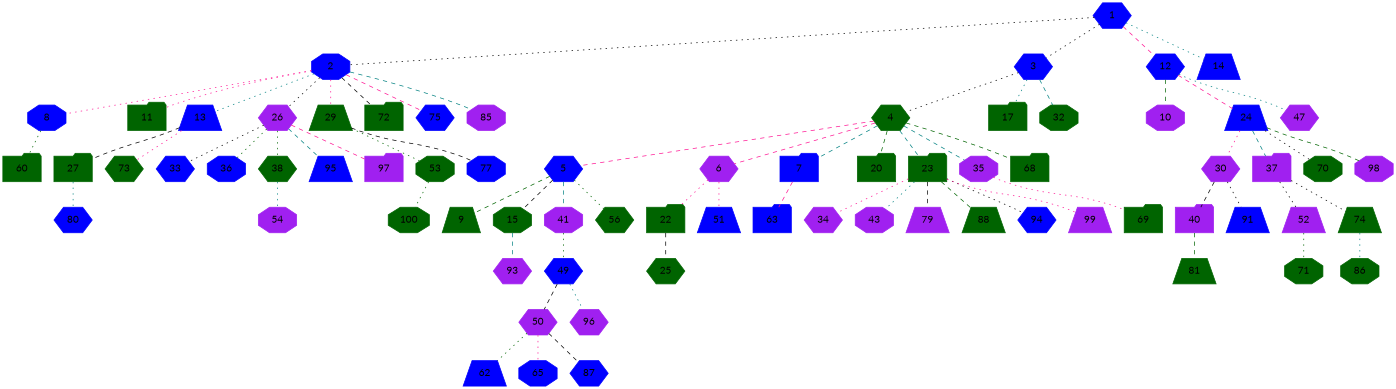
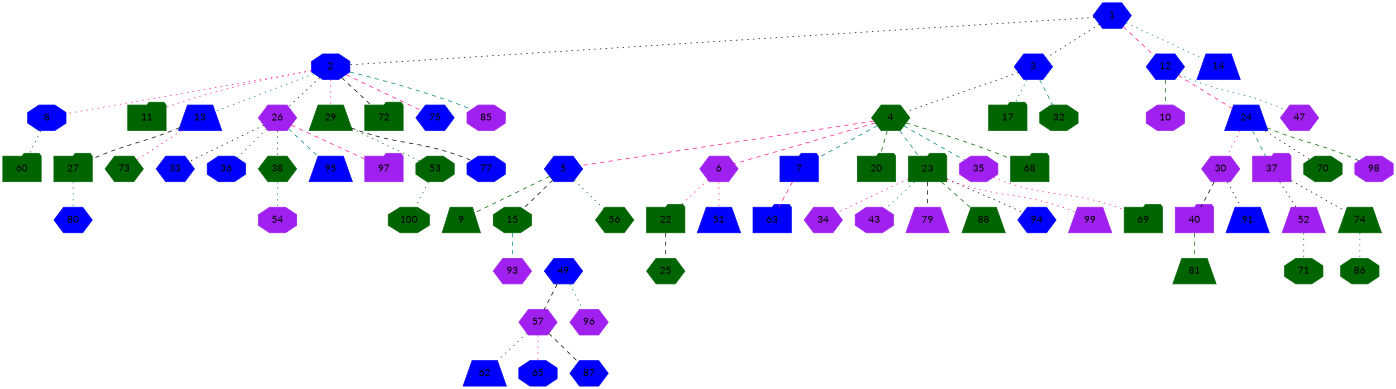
node "41": removed
node "50": label "50" -> "57"
